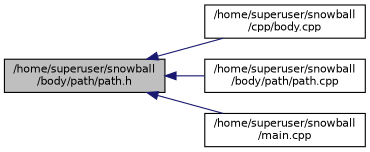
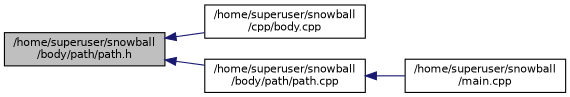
edge "/home/superuser/snowball /main.cpp" -> "/home/superuser/snowball /body/path/path.h": now "/home/superuser/snowball /main.cpp" -> "/home/superuser/snowball /body/path/path.cpp"
